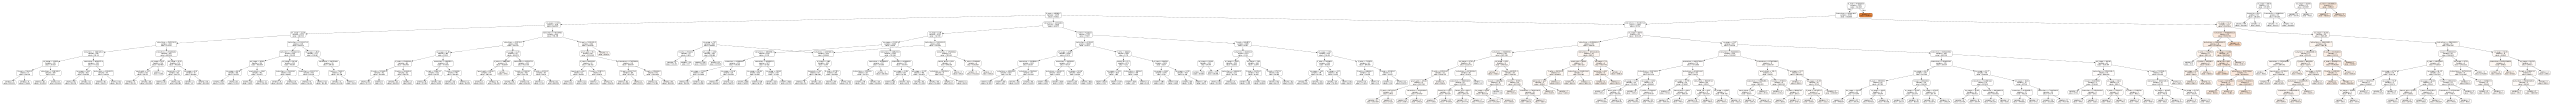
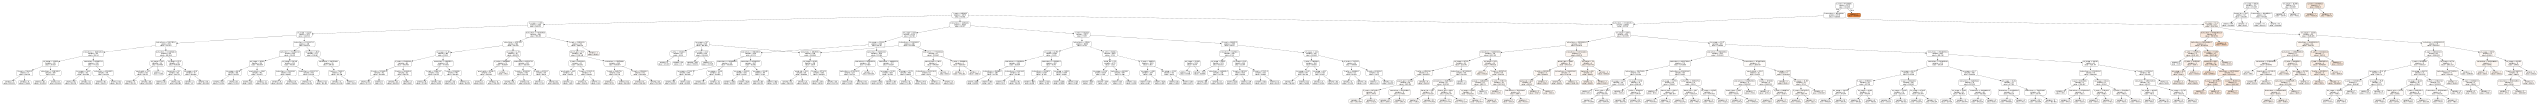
node "samples = 2 value = 670.0": removed
